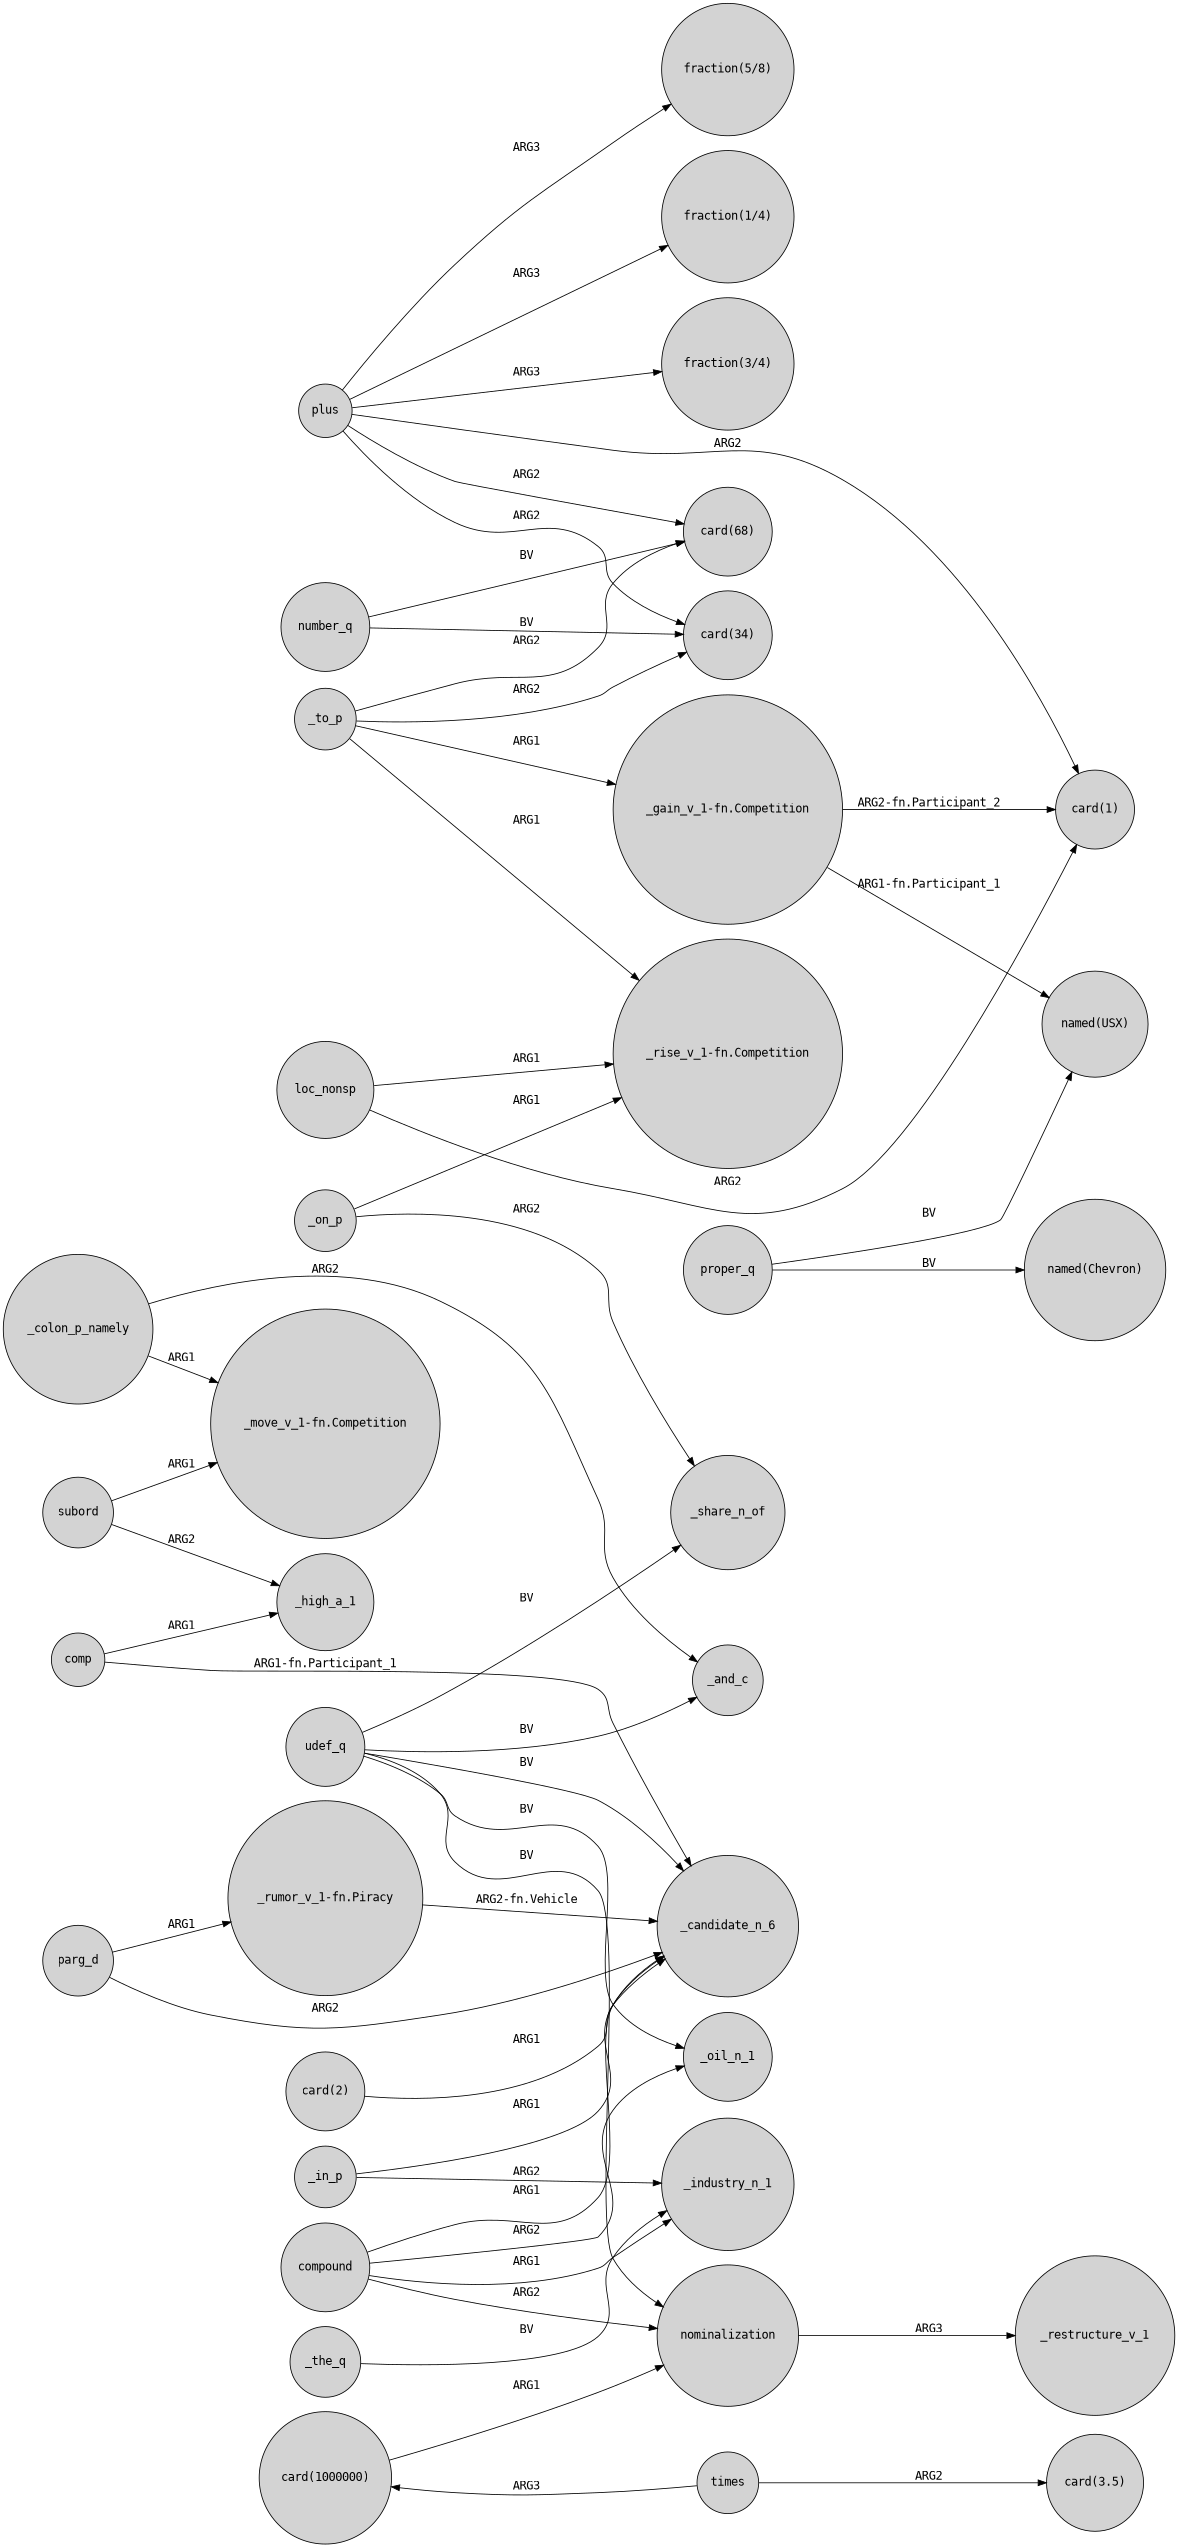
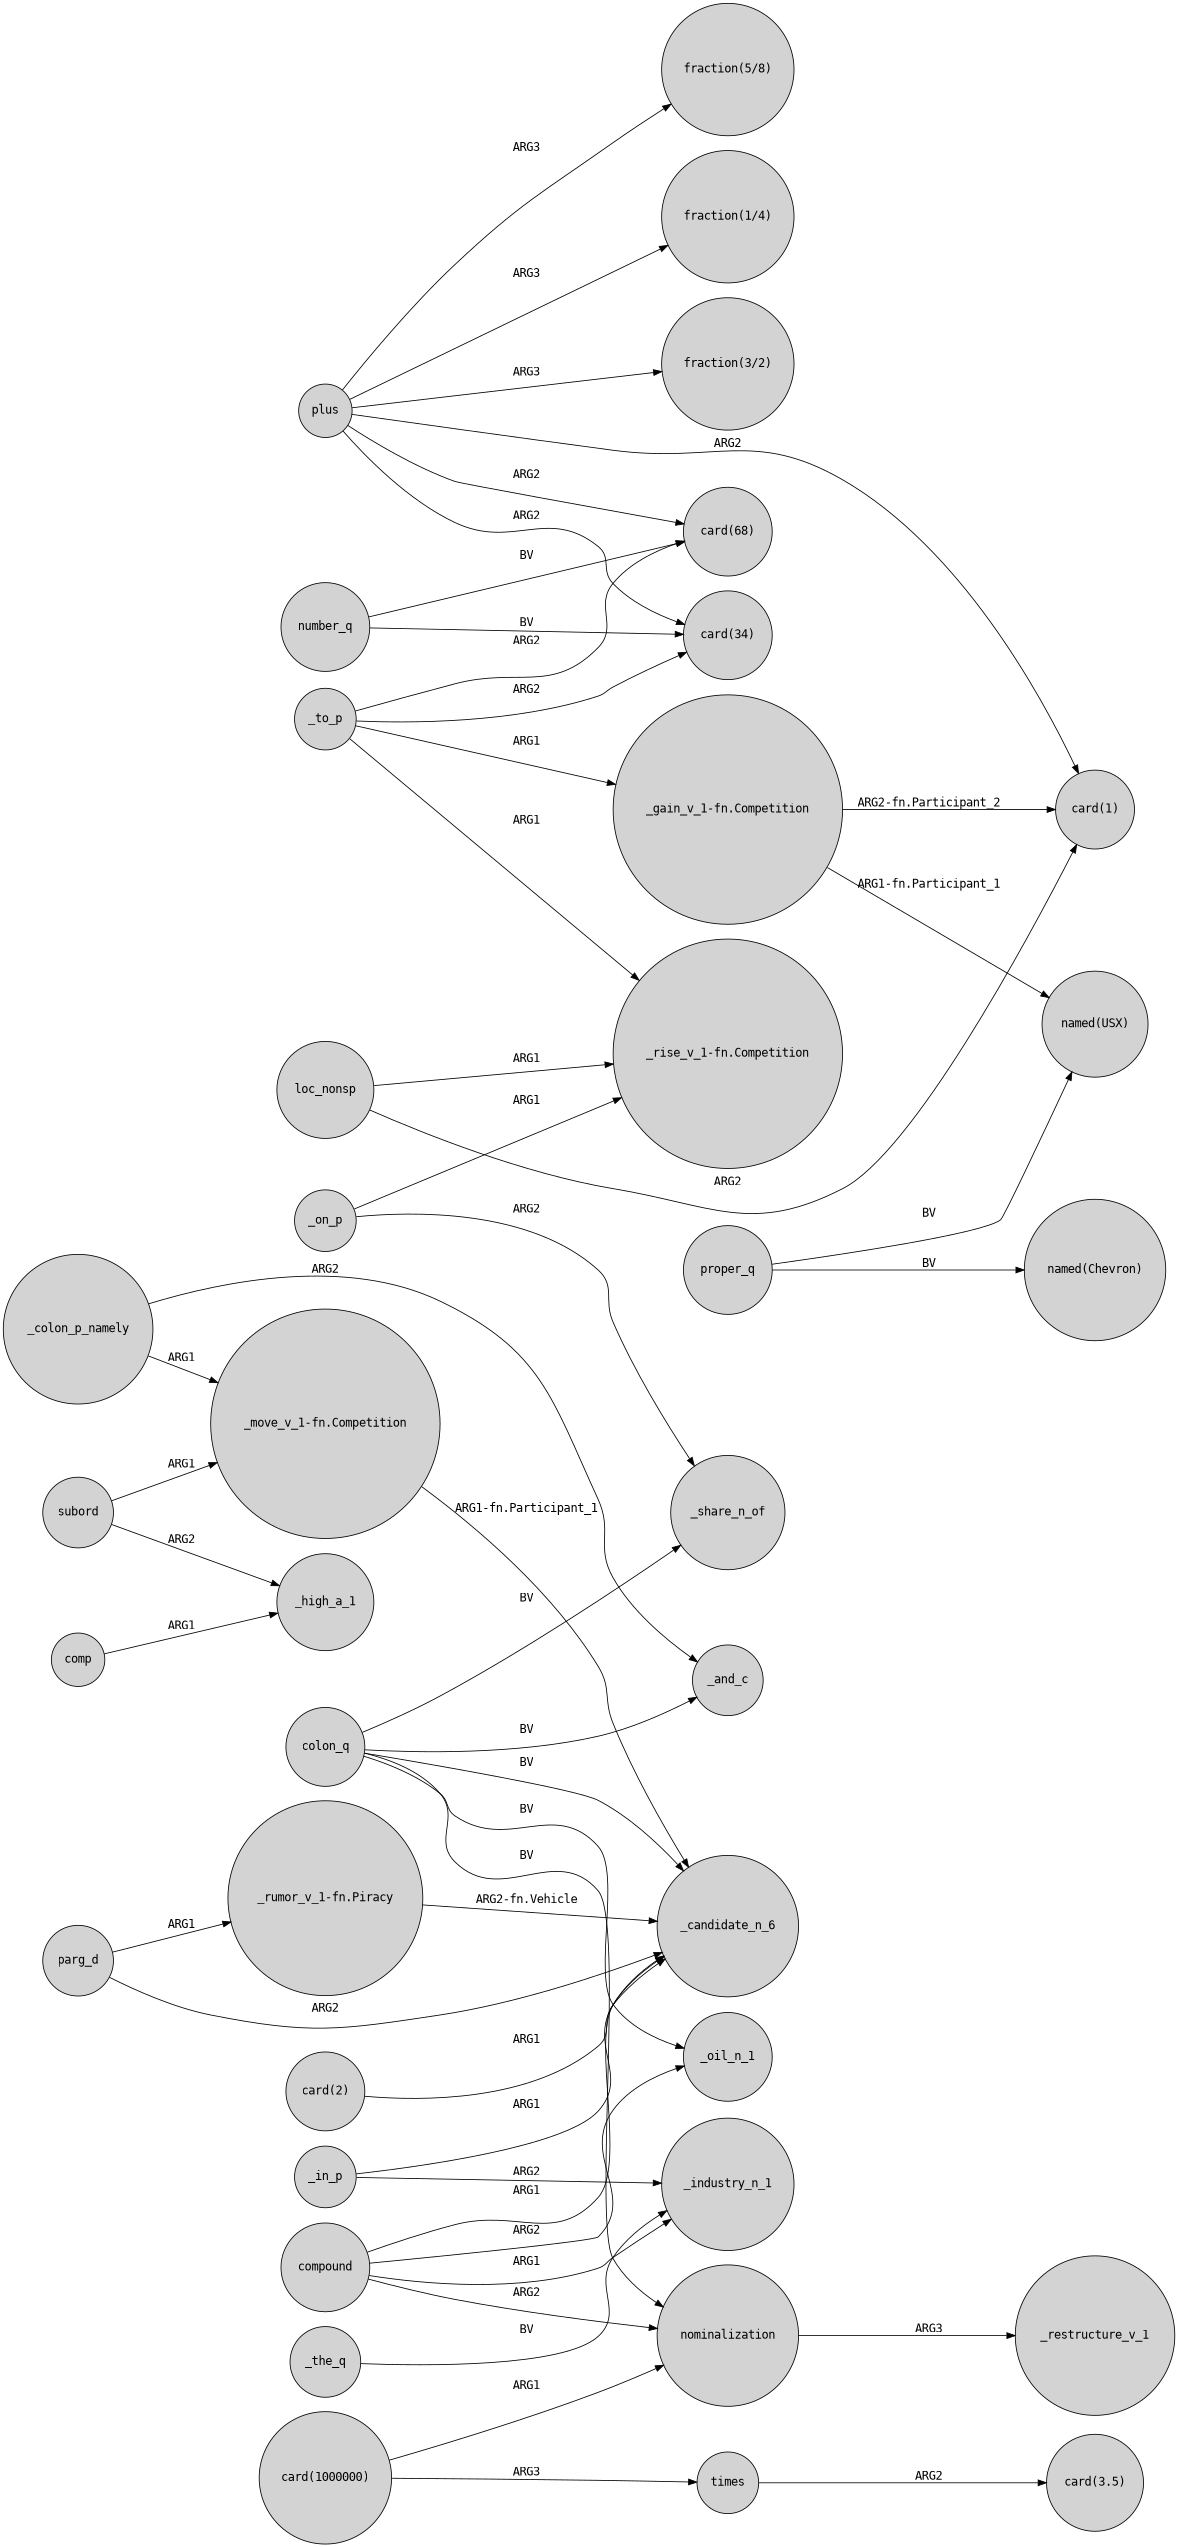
node "fraction(3/4)": label "fraction(3/4)" -> "fraction(3/2)"
edge "comp" -> "_candidate_n_6": now "_move_v_1-fn.Competition" -> "_candidate_n_6"
node "udef_q": label "udef_q" -> "colon_q"
edge "times" -> "card(1000000)": reversed
